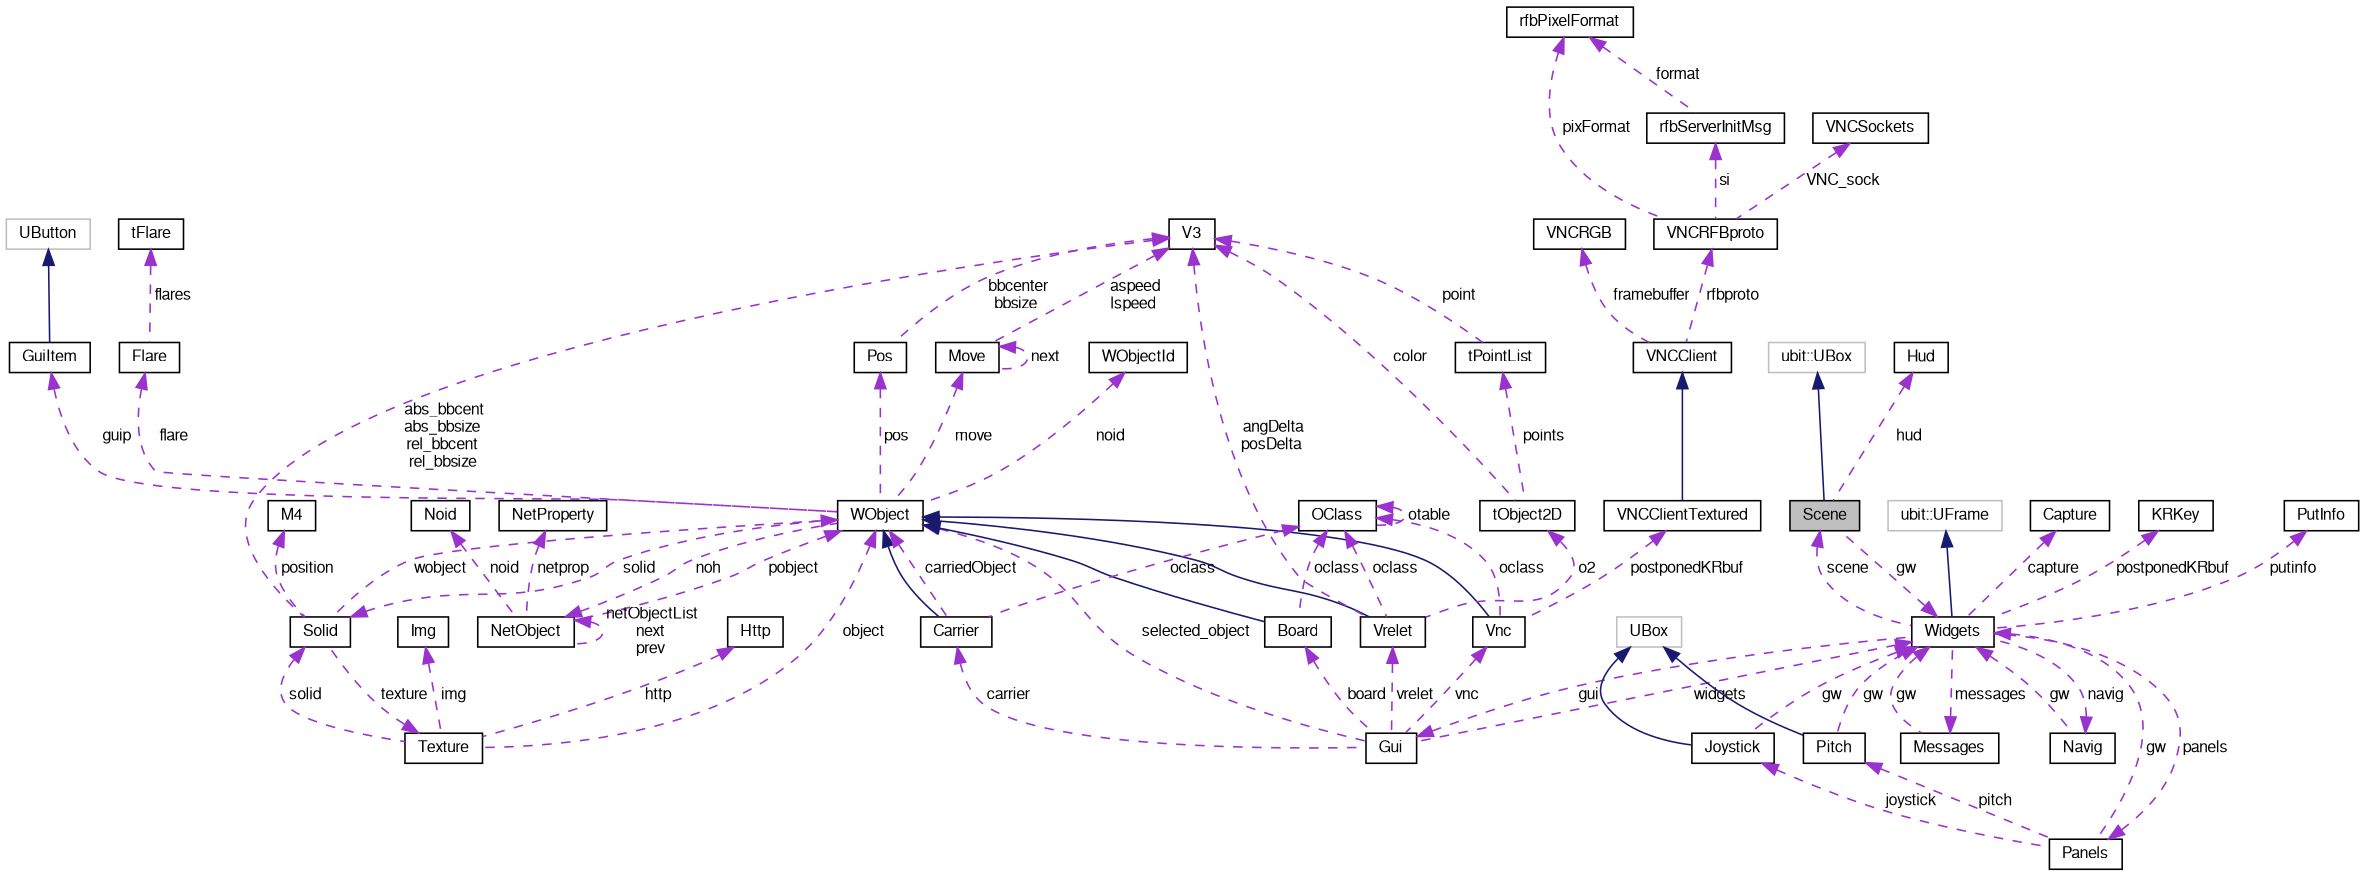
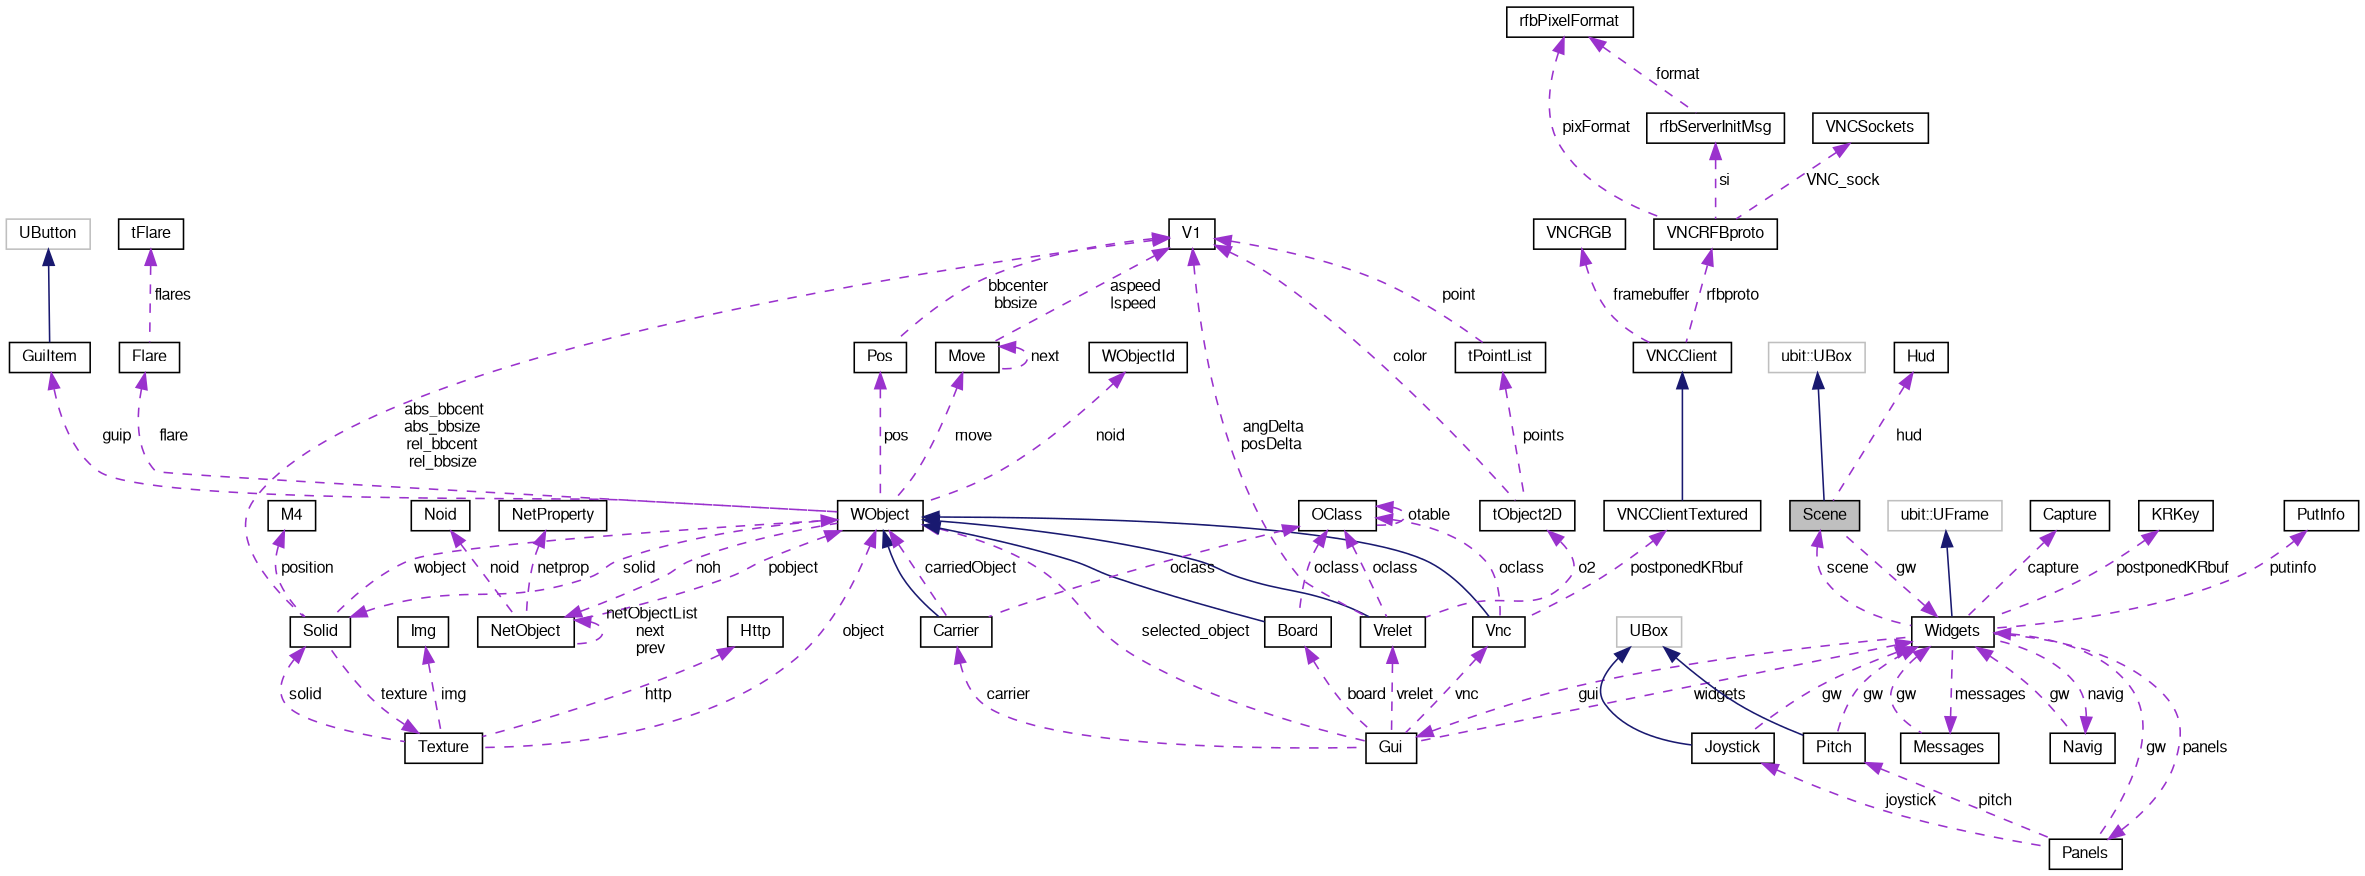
node "V3": label "V3" -> "V1"
